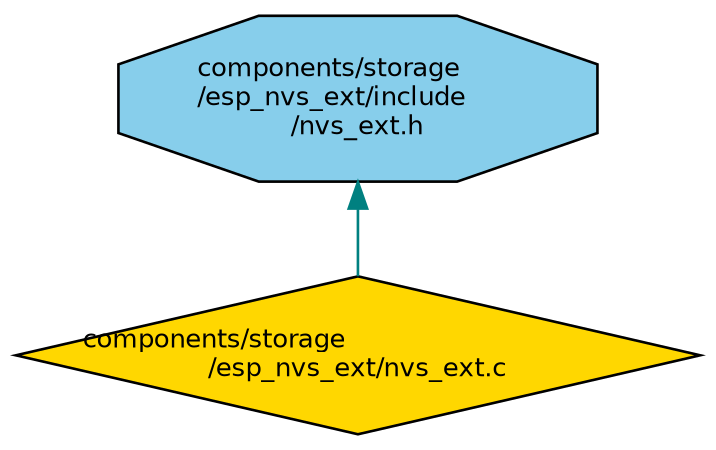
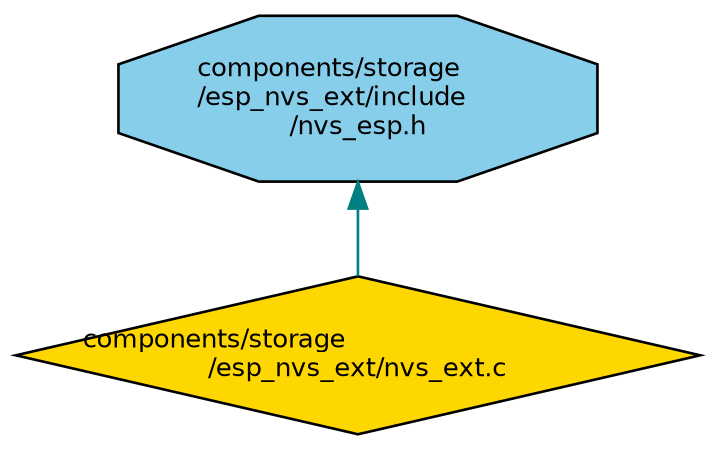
node "components/storage /esp_nvs_ext/include /nvs_ext.h": label "components/storage /esp_nvs_ext/include /nvs_ext.h" -> "components/storage /esp_nvs_ext/include /nvs_esp.h"
